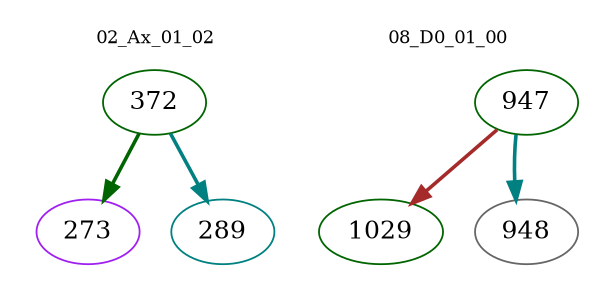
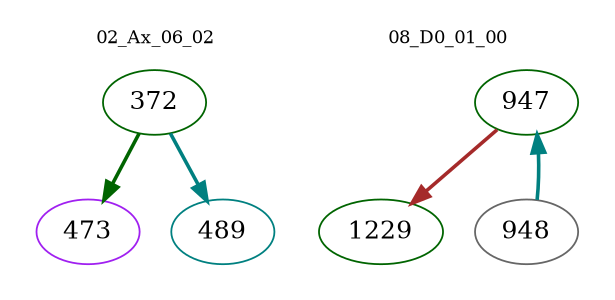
cluster "02_Ax_01_02": label "02_Ax_01_02" -> "02_Ax_06_02"
edge "947" -> "948": reversed
node "273": label "273" -> "473"
node "289": label "289" -> "489"
node "1029": label "1029" -> "1229"
